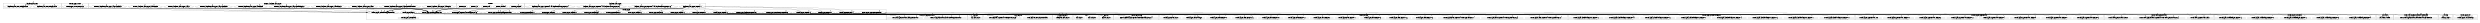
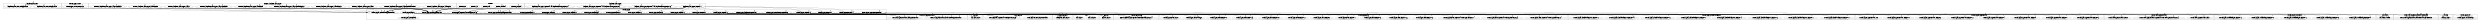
cluster "MooseX::Int::Base": label "MooseX::Int::Base" -> "MooseX::Types::Base"
node "MooseX::Types::Base::BEGIN@243": label "MooseX::Types::Base::BEGIN@243" -> "MooseX::Types::Base::TYPE@243"
